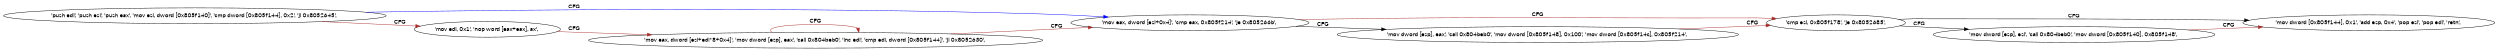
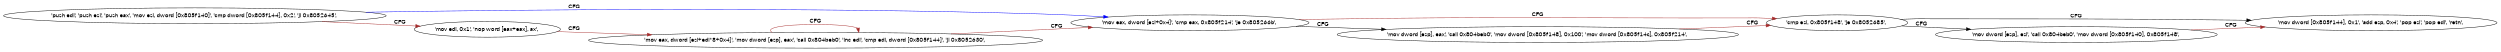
node "'cmp esi, 0x805f178', 'je 0x8052685',": label "'cmp esi, 0x805f178', 'je 0x8052685'," -> "'cmp esi, 0x805f148', 'je 0x8052685',"
